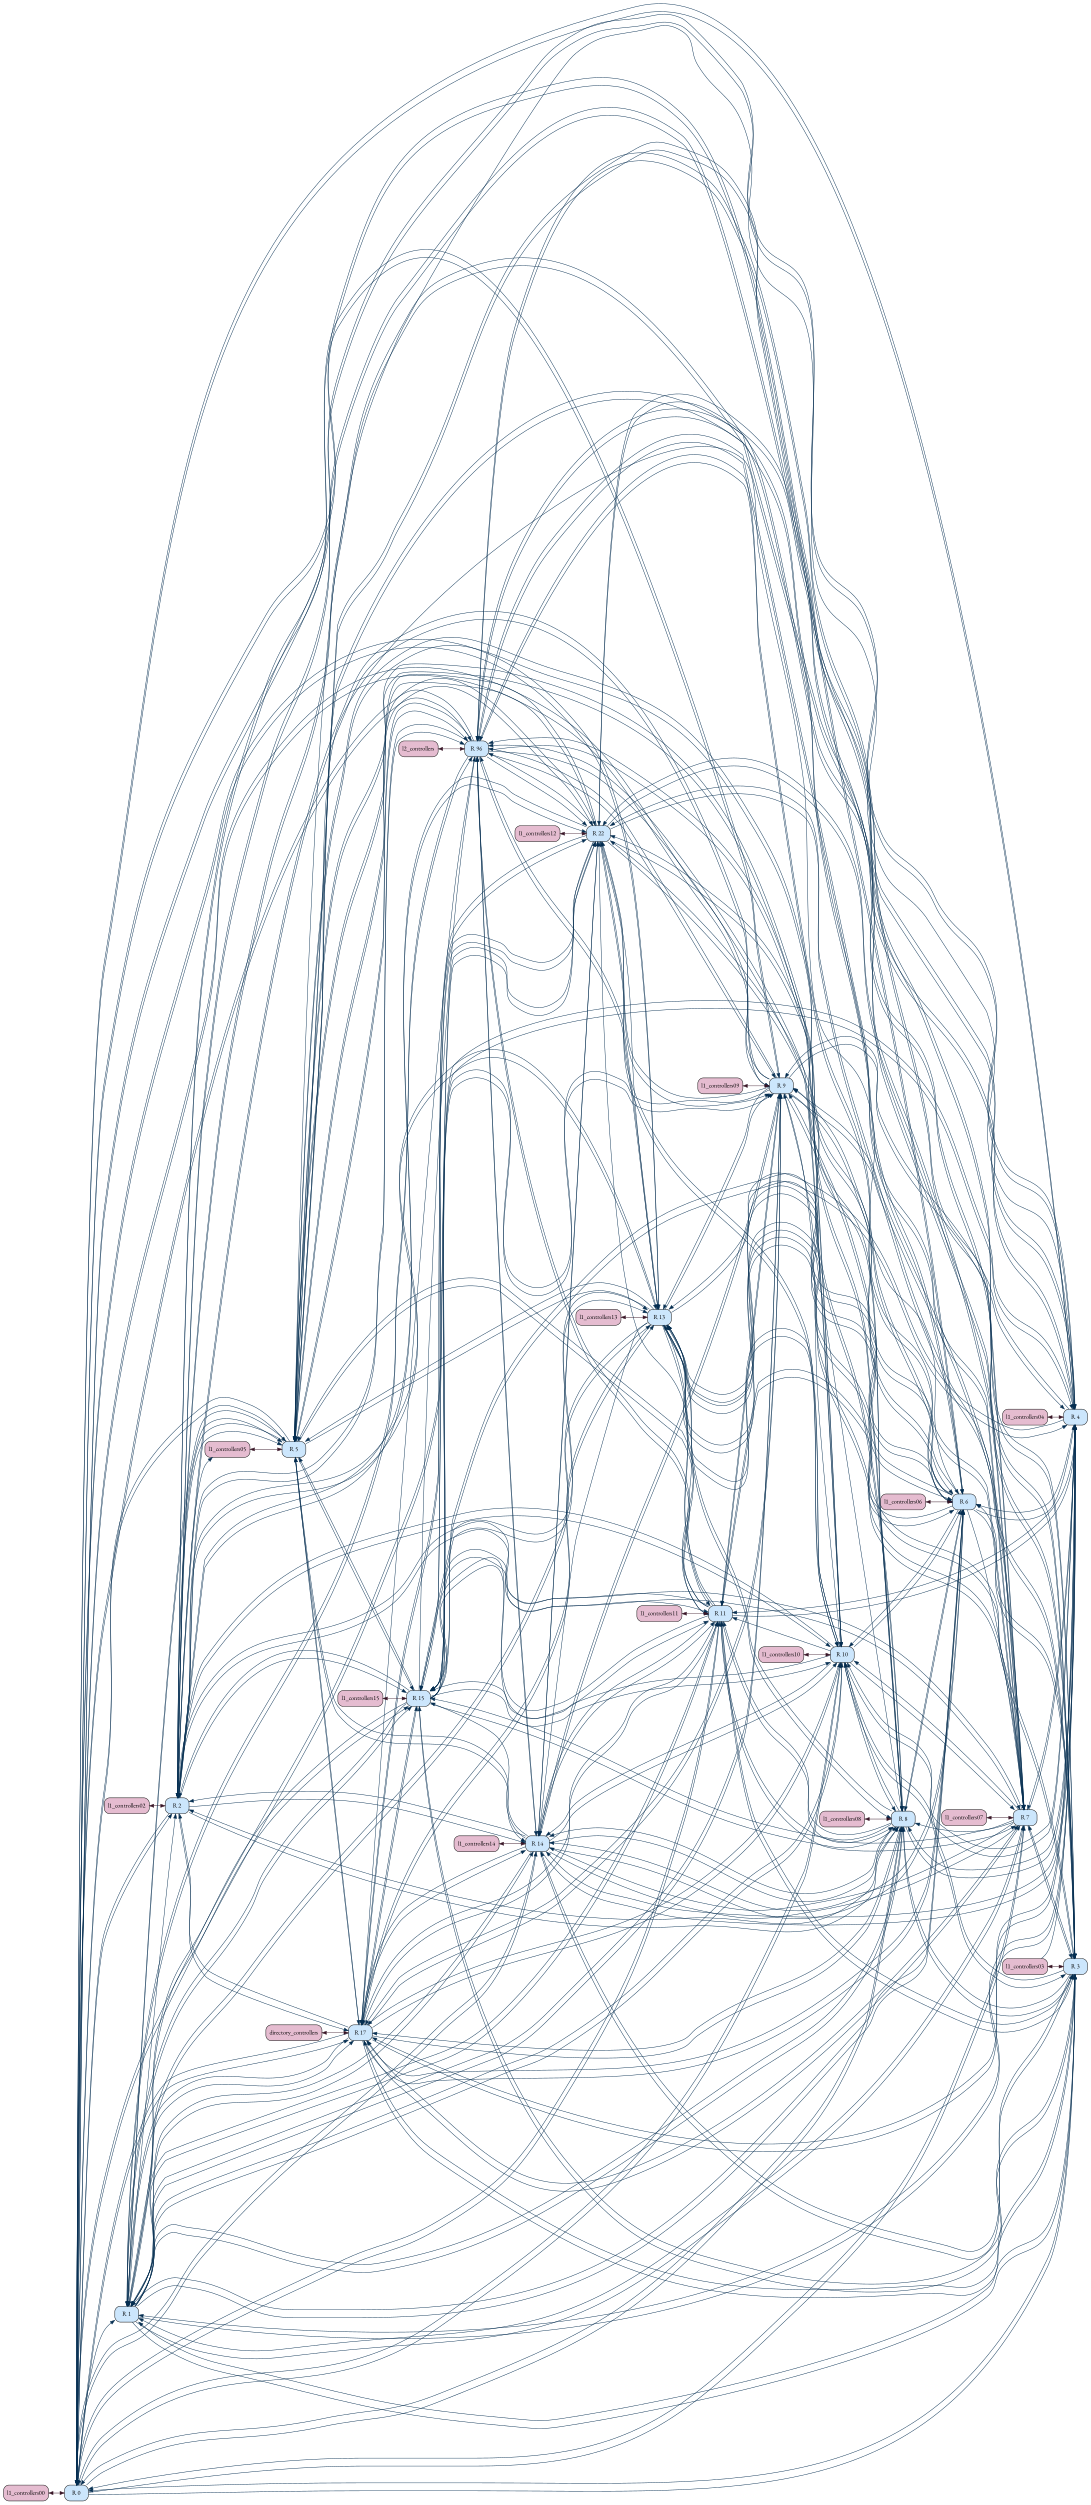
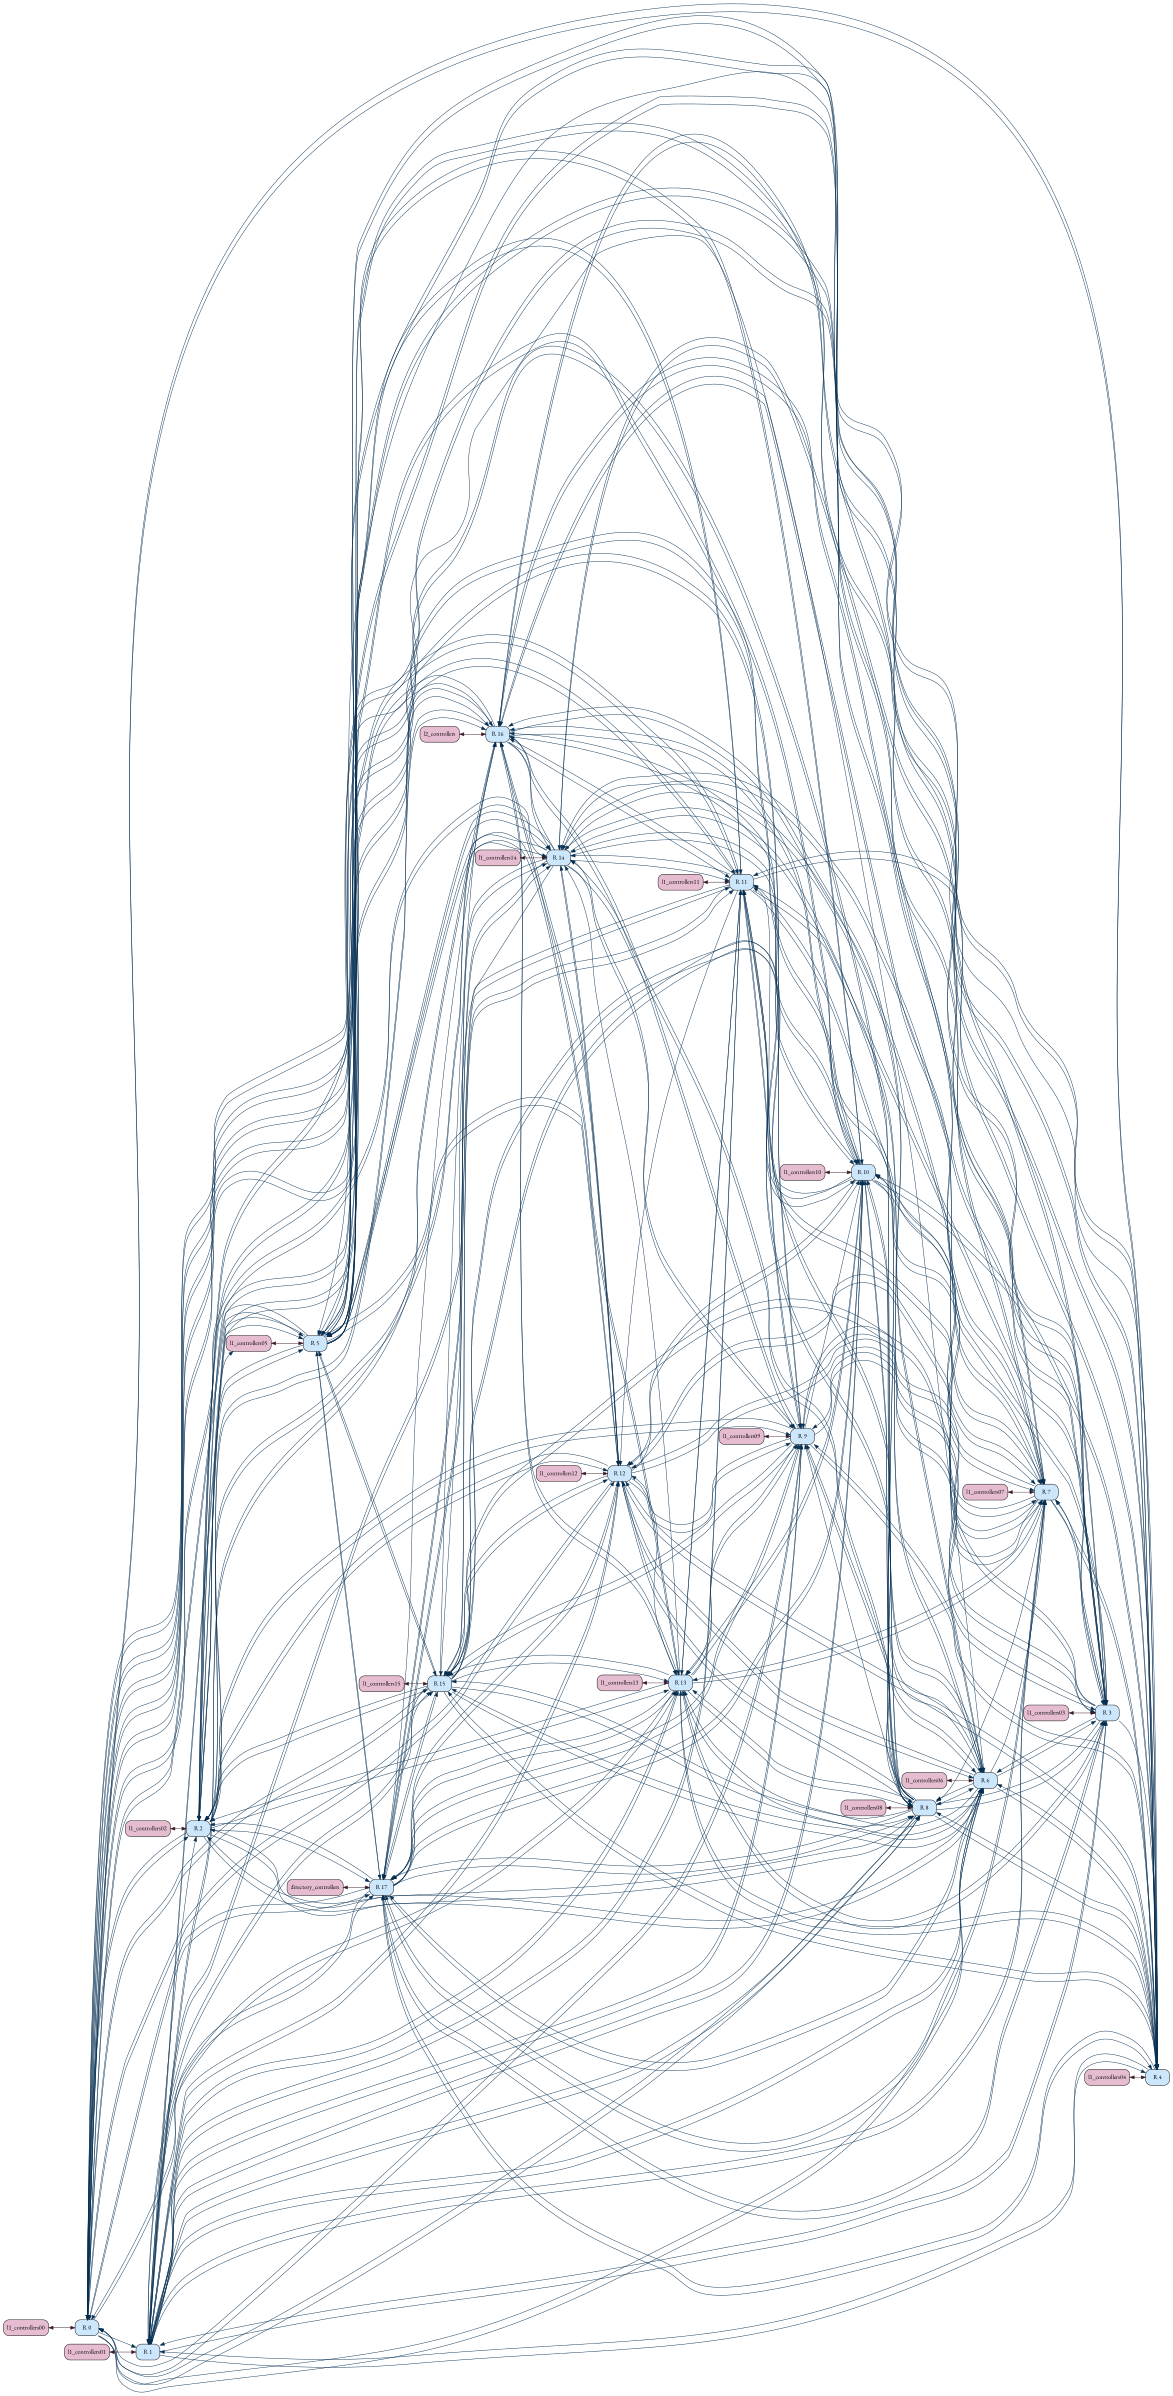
node "R 96": label "R 96" -> "R 16"
node "R 22": label "R 22" -> "R 12"
edge "R 4" -- "l1_controllers03": now "R 4" -- "R 3"
node "l1_controllers01": added
